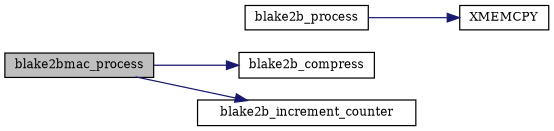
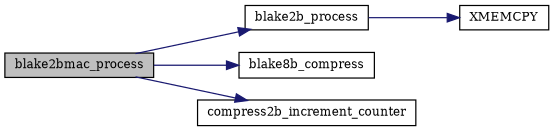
edge "blake2bmac_process" -> "blake2b_process": added
node "blake2b_compress": label "blake2b_compress" -> "blake8b_compress"
node "blake2b_increment_counter": label "blake2b_increment_counter" -> "compress2b_increment_counter"
